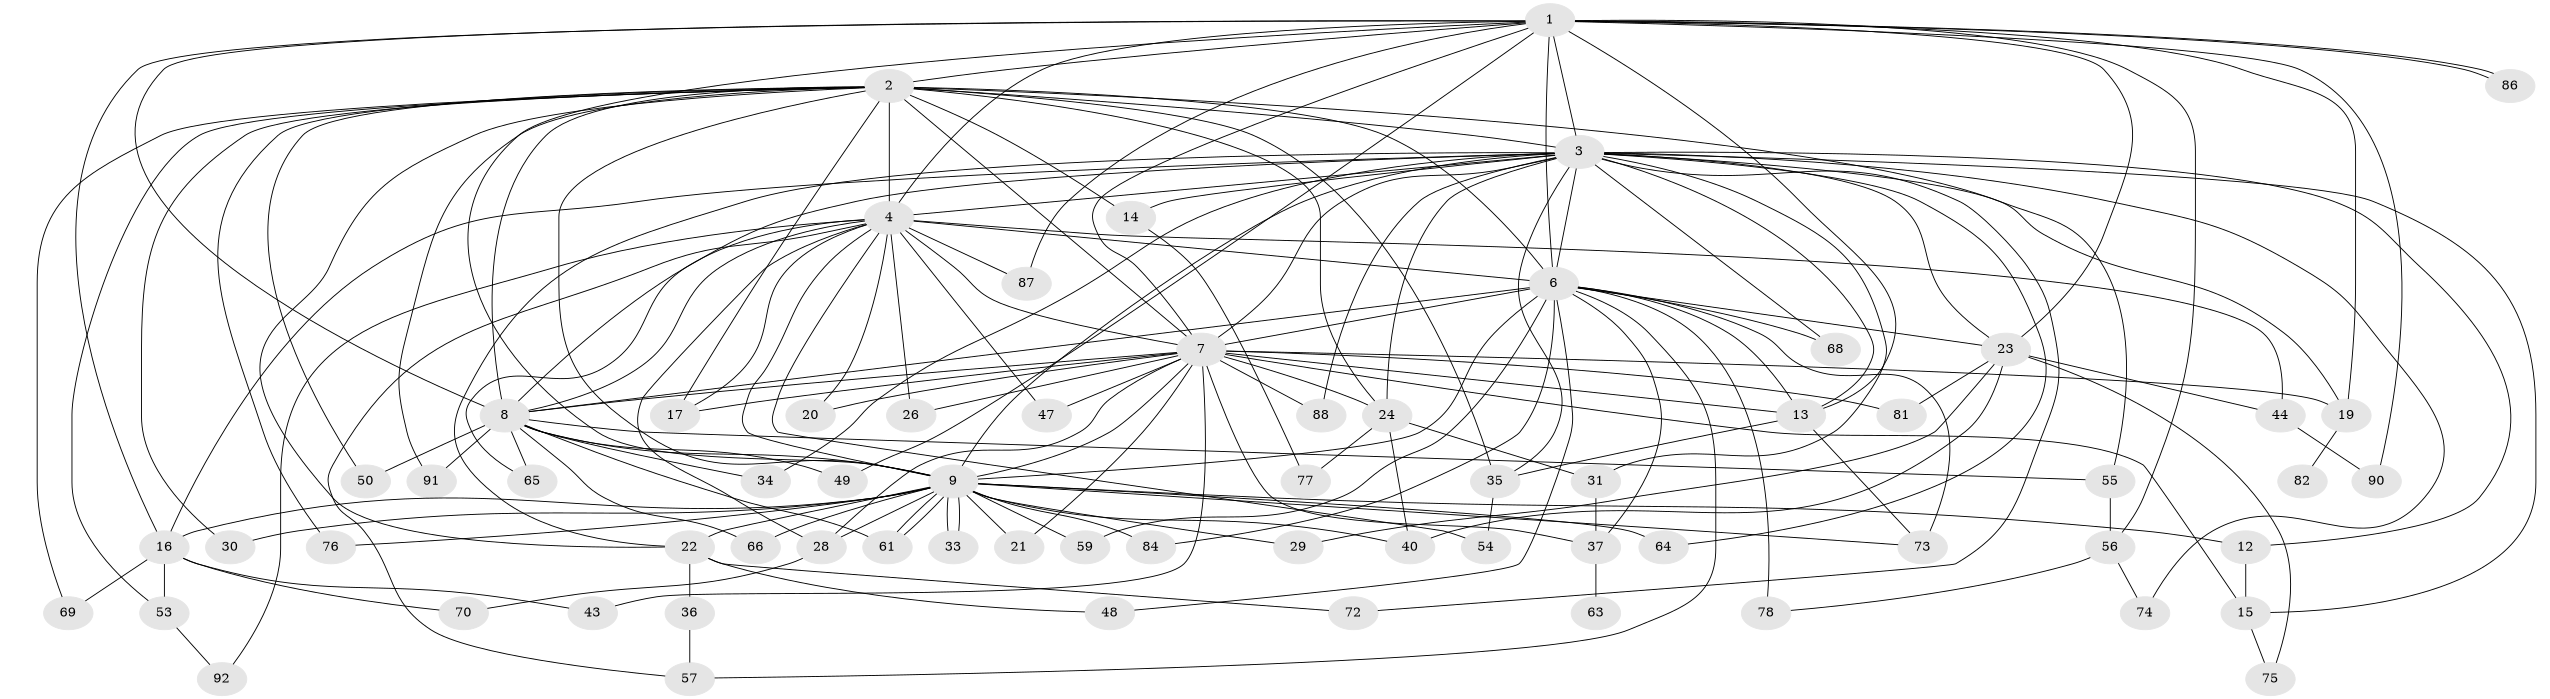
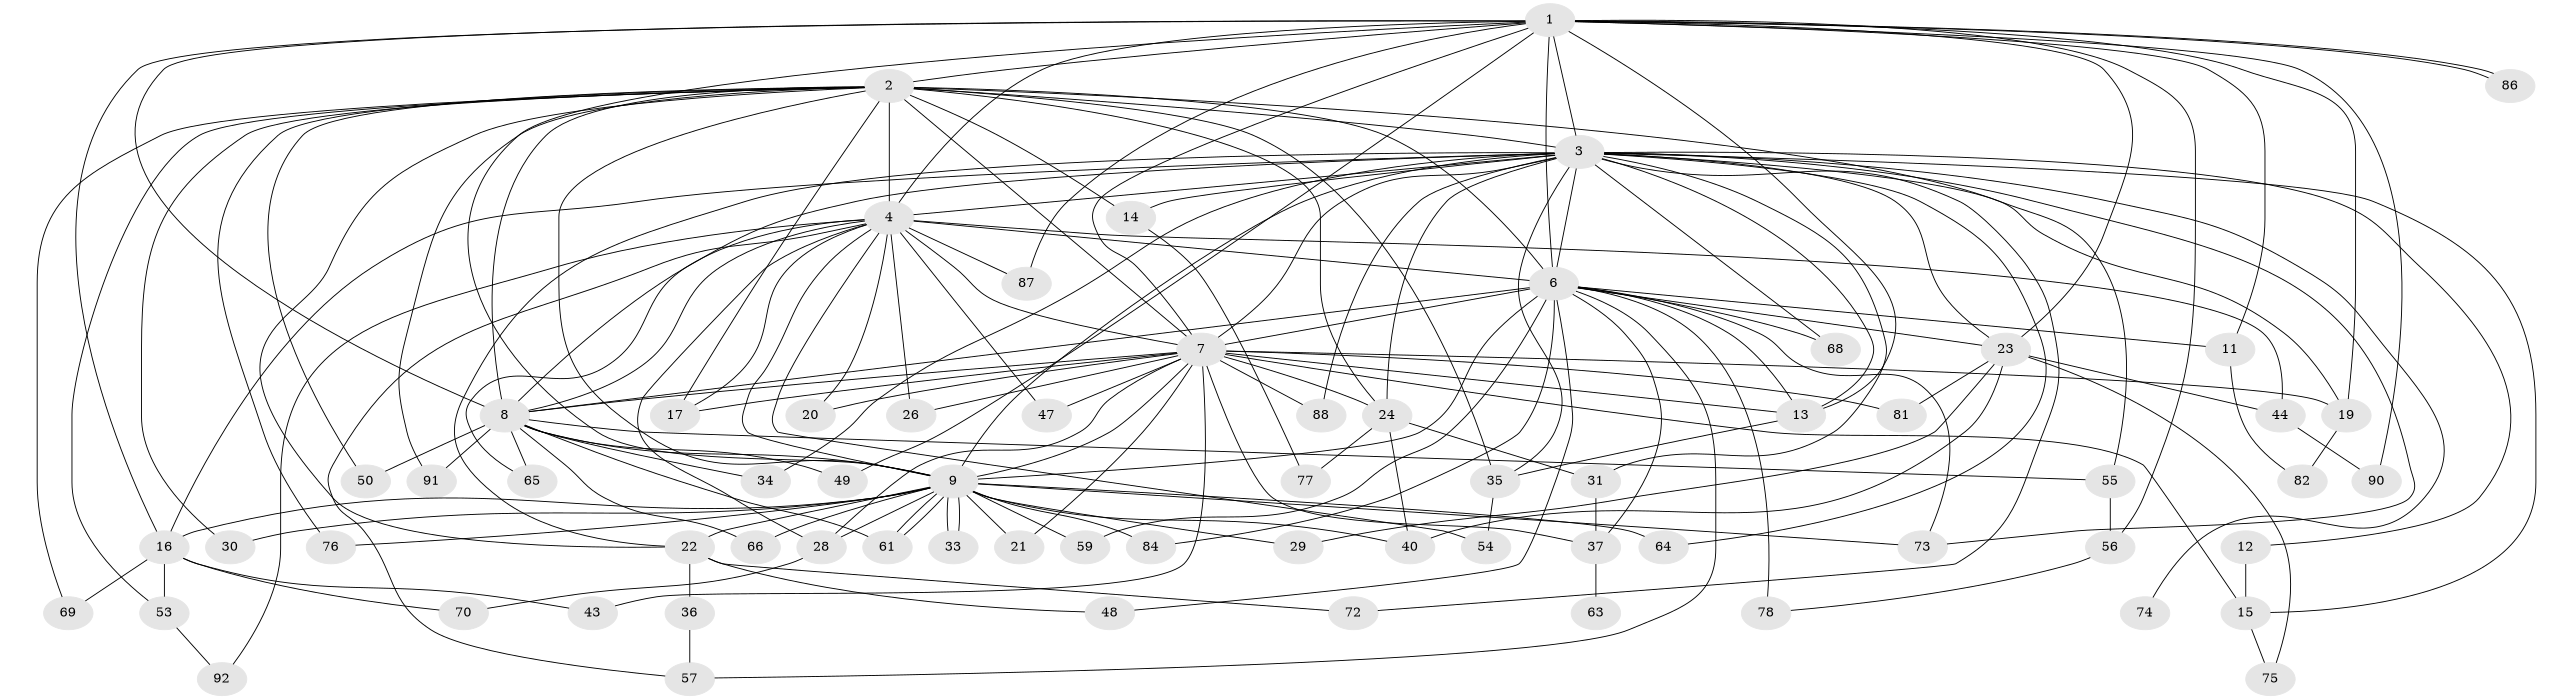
node "11": added
edge "13" -- "73": now "3" -- "73"
edge "9" -- "12": removed
edge "56" -- "74": removed
